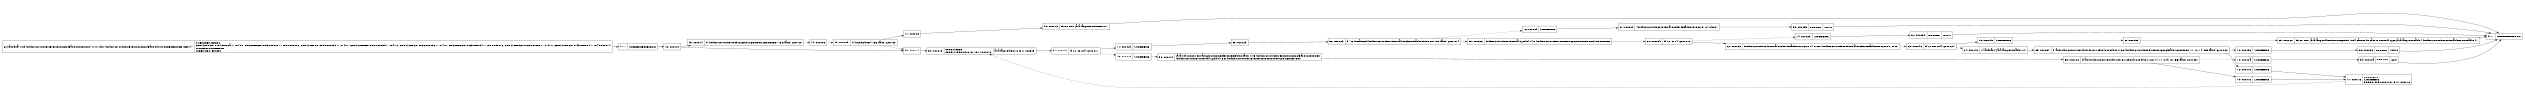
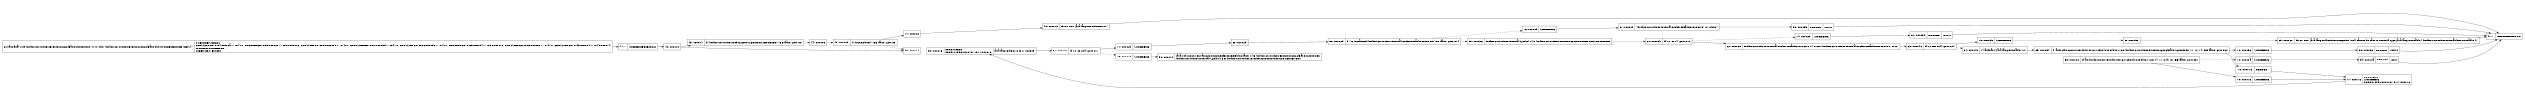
edge "49: 0x0014" -> "50: 0x0016": removed
edge "52: 0x001d" -> "53: 0x0028": removed
node "78: 0x0016": text "SYNTHETIC" -> "NEEDED"
edge "77: 0x0016" -> "50: 0x0016": style dashed -> solid
